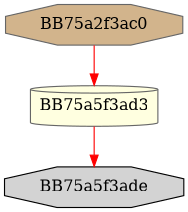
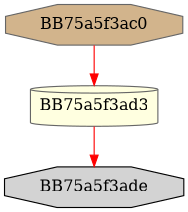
node "BB75a2f3ac0": label "BB75a2f3ac0" -> "BB75a5f3ac0"
